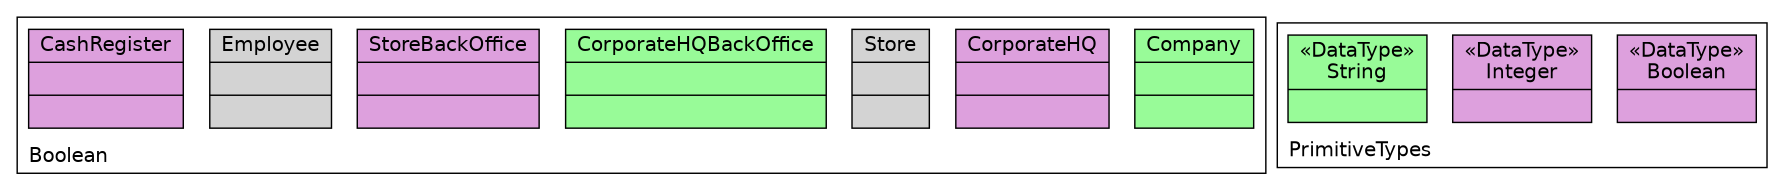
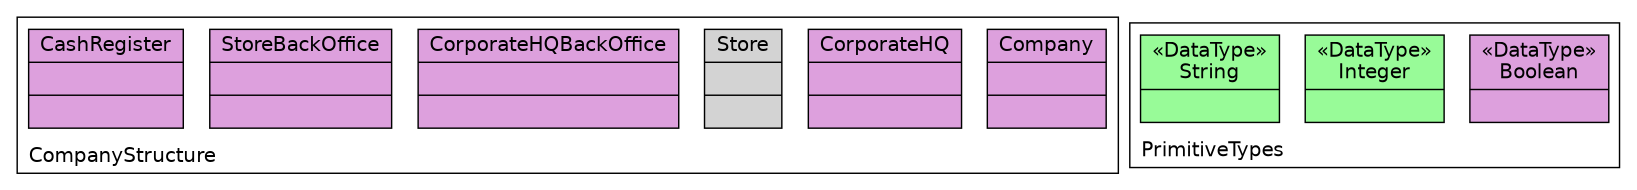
node "Employee": removed
node "CorporateHQBackOffice": fillcolor palegreen -> plum
node "Company": fillcolor palegreen -> plum
node "Integer": fillcolor plum -> palegreen
cluster "Boolean": label "Boolean" -> "CompanyStructure"
